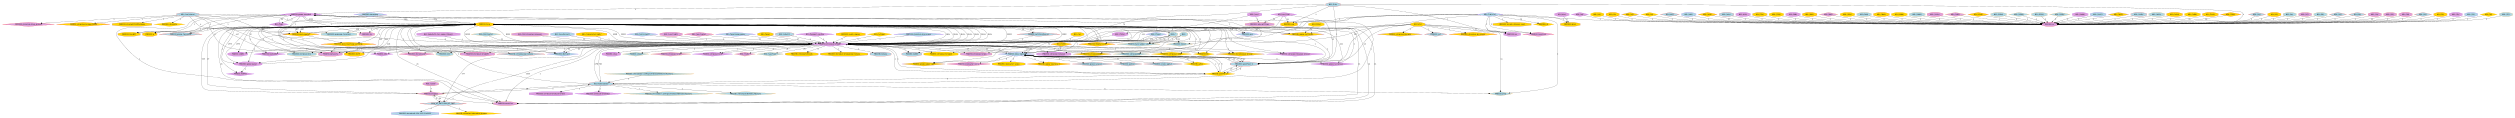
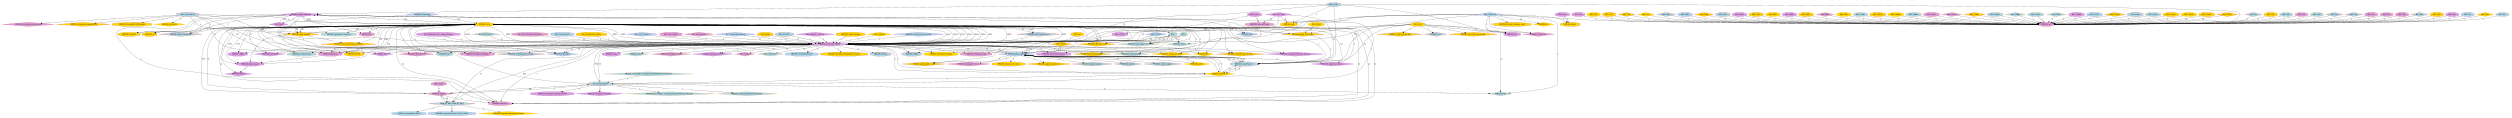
node "REG:/40/": shape diamond -> octagon
node "PROCESS:chromietc/hosts": fillcolor gold -> lightblue
node "PROCESS:chromium01:47873": added
